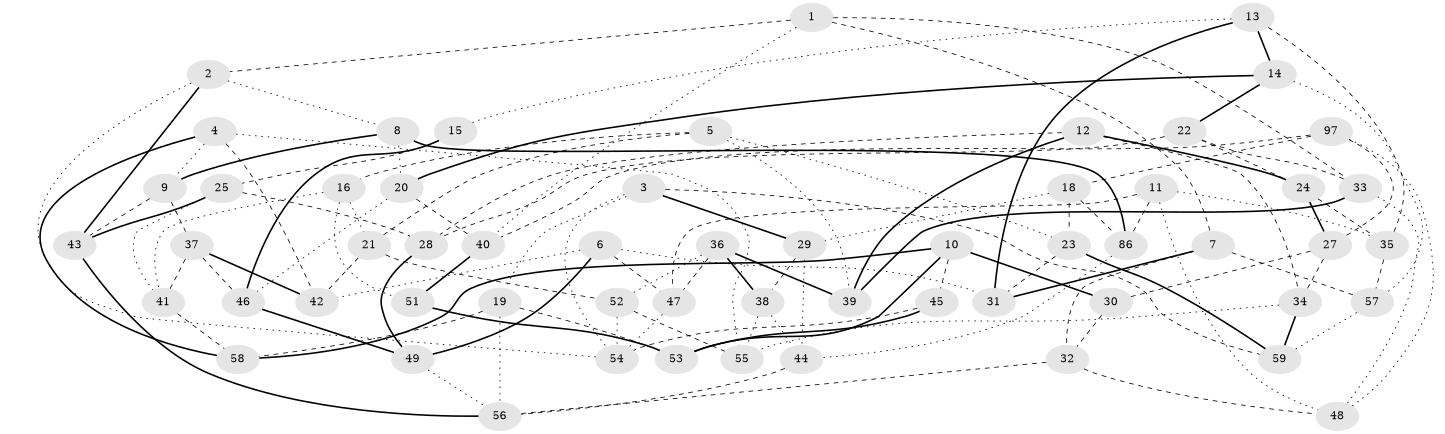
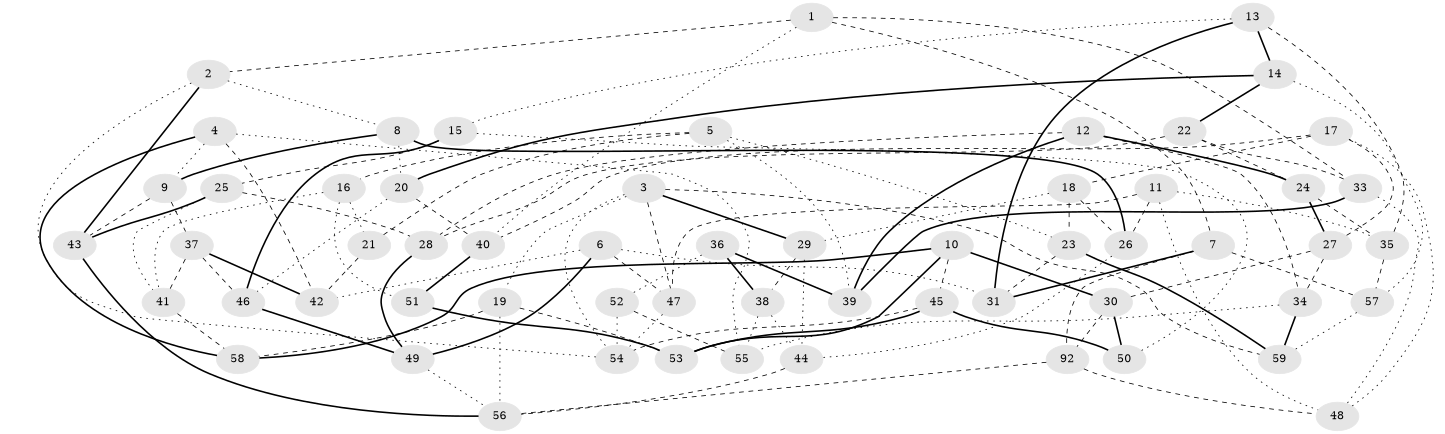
node "97": label "97" -> "17"
node "86": label "86" -> "26"
edge "36" -- "47": now "3" -- "47"
edge "21" -- "52": removed
node "32": label "32" -> "92"
node "50": added
